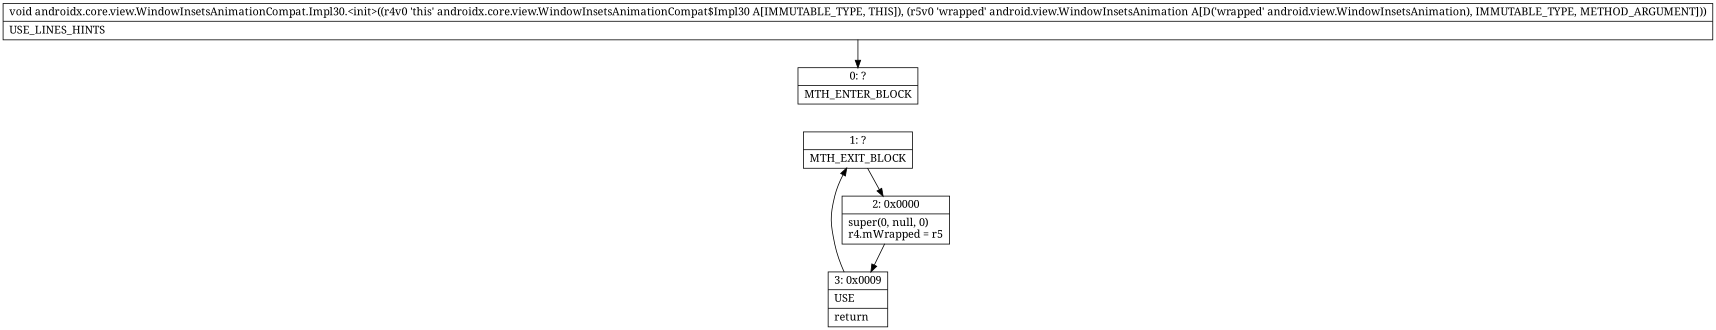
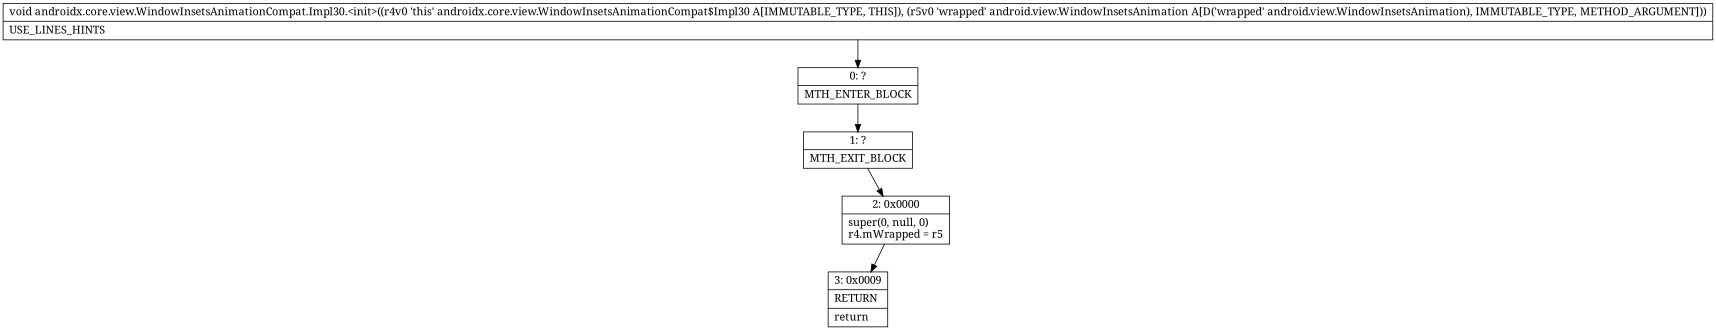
edge "3: 0x0009" -> "1: ?": now "0: ?" -> "1: ?"
node "3: 0x0009": text "USE" -> "RETURN"
